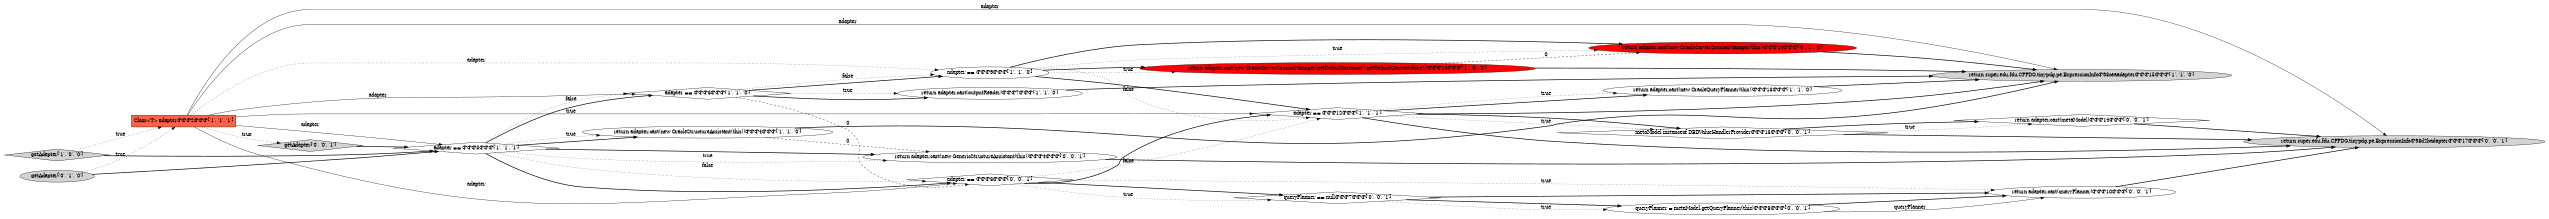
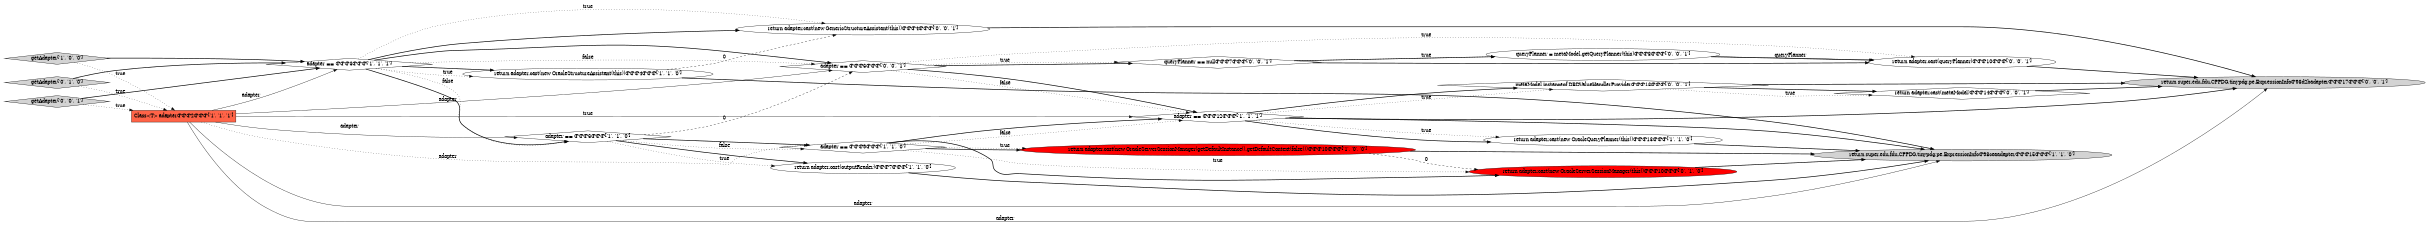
node "adapter == @@@9@@@['1', '1', '0']": shape ellipse -> diamond
edge "Class<T> adapter@@@2@@@['1', '1', '1']" -> "getAdapter['0', '0', '1']": reversed
node "getAdapter['0', '1', '0']": shape ellipse -> diamond
